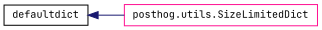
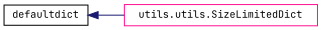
node "posthog.utils.SizeLimitedDict": label "posthog.utils.SizeLimitedDict" -> "utils.utils.SizeLimitedDict"
